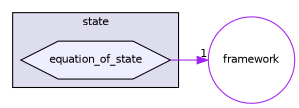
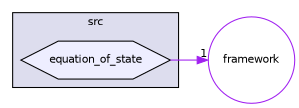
cluster "state": label "state" -> "src"
